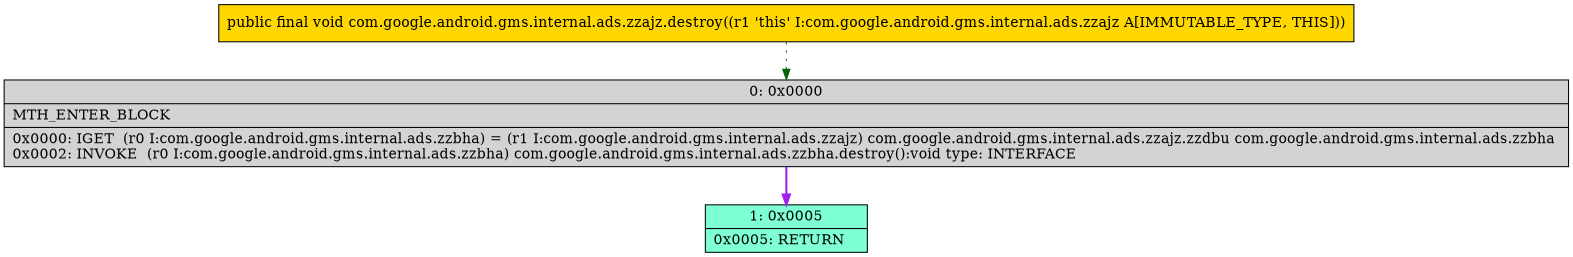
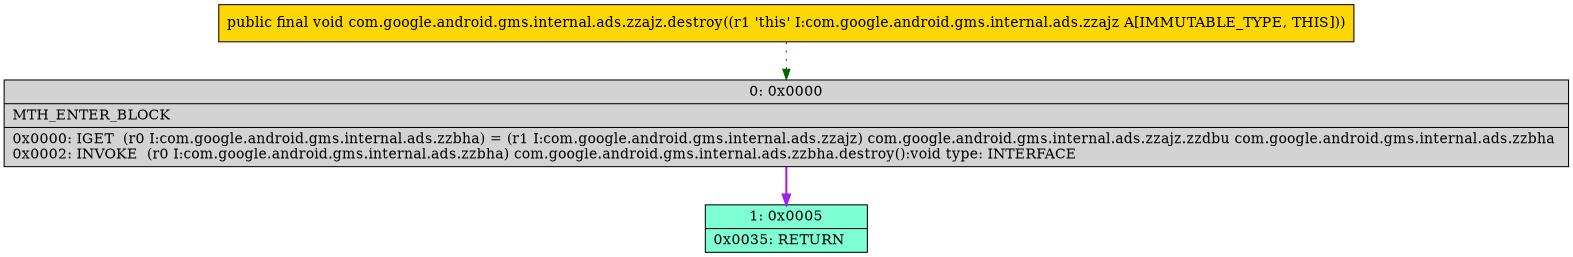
node "1: 0x0005": text "0x0005: RETURN" -> "0x0035: RETURN"
